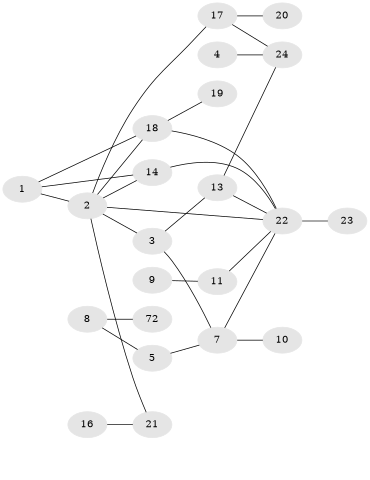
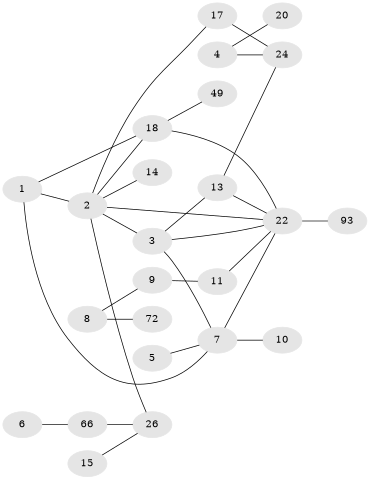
edge "17" -- "20": now "4" -- "20"
node "19": label "19" -> "49"
edge "14" -- "22": now "3" -- "22"
edge "14" -- "1": now "7" -- "1"
node "23": label "23" -> "93"
edge "8" -- "5": now "8" -- "9"
node "6": added
node "16": label "16" -> "66"
node "21": label "21" -> "26"
node "15": added
